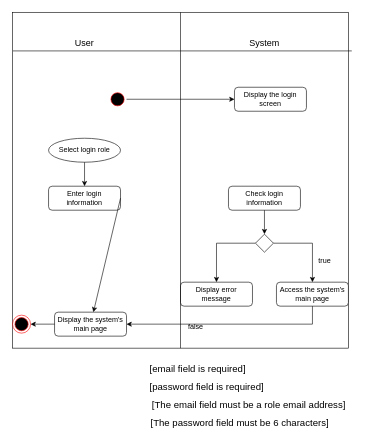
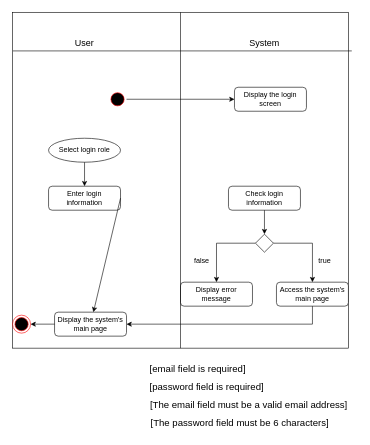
node "false": moved (195, 327) -> (201, 261)
node "[The email field must be a role email address]": label "[The email field must be a role email address]" -> "[The email field must be a valid email address]"
